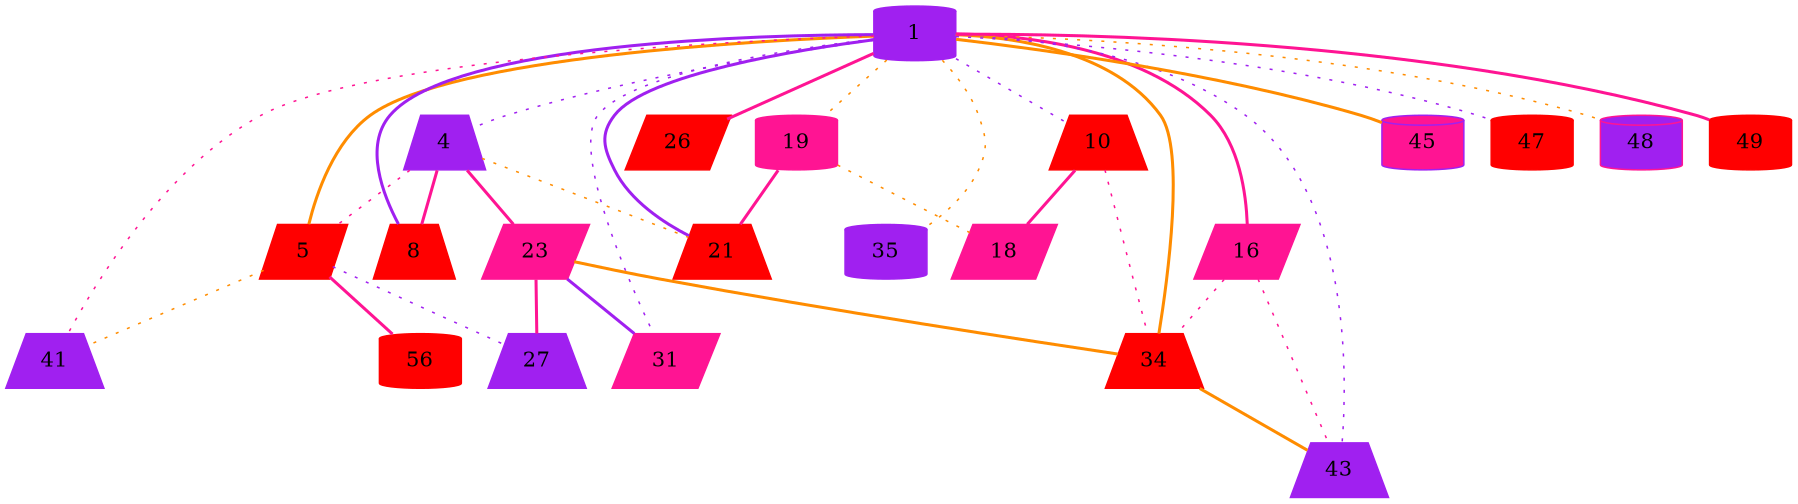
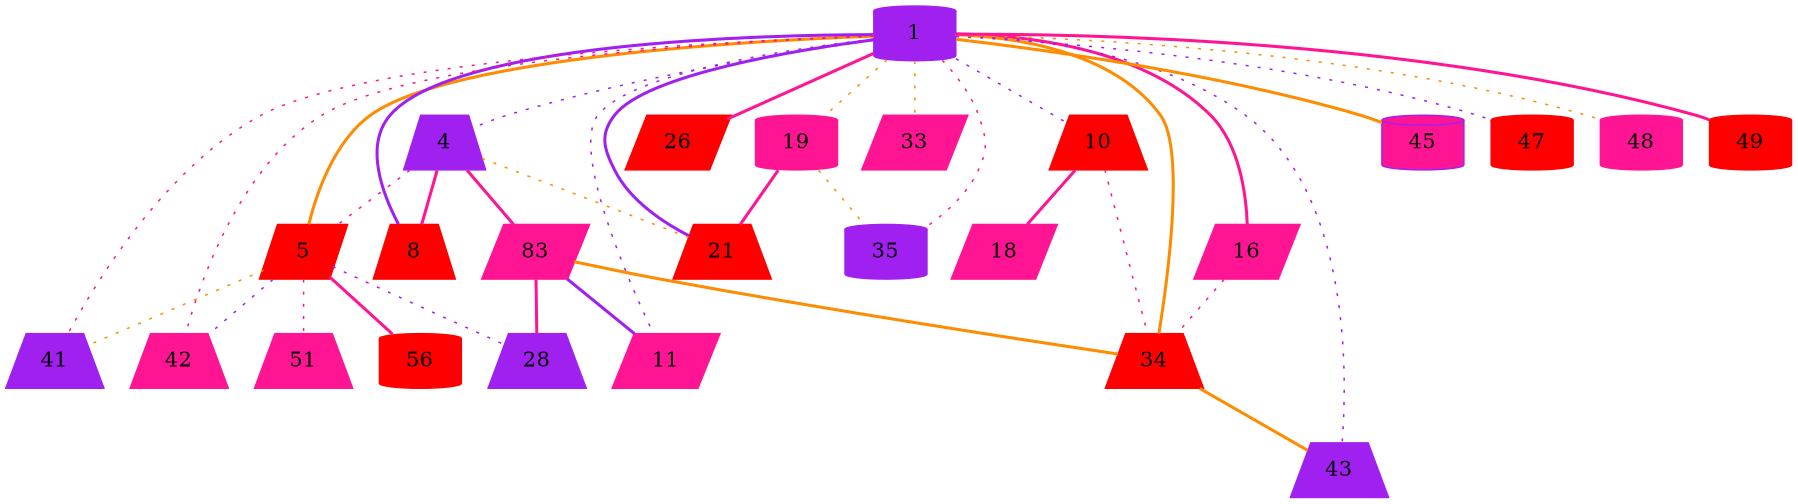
node "33": added
node "48": fillcolor purple -> deeppink
edge "1" -- "35": color darkorange -> deeppink
edge "19" -- "18": now "19" -- "35"
node "23": label "23" -> "83"
node "42": added
node "51": added
node "27": label "27" -> "28"
node "31": label "31" -> "11"
edge "16" -- "43": removed
